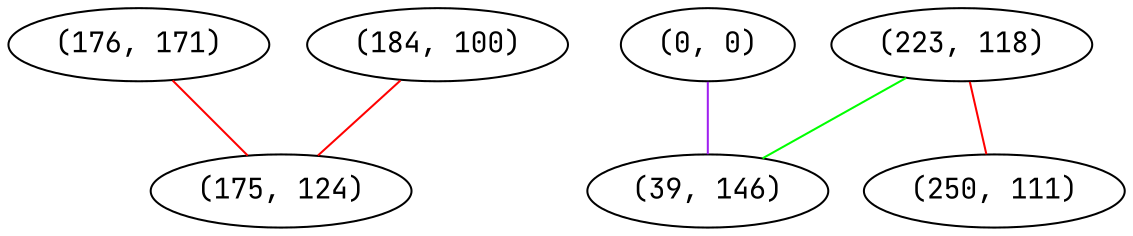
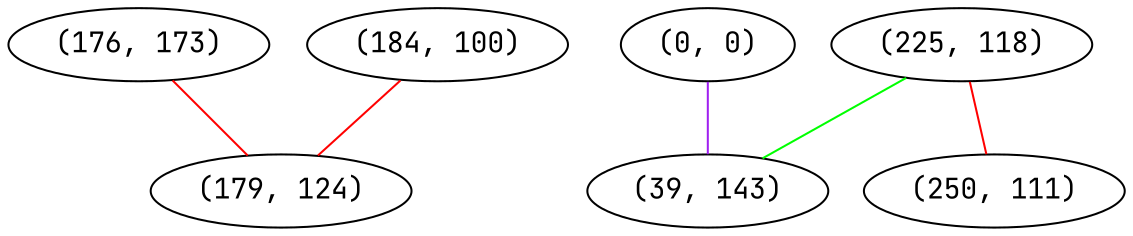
node "(176, 171)": label "(176, 171)" -> "(176, 173)"
node "(223, 118)": label "(223, 118)" -> "(225, 118)"
node "(175, 124)": label "(175, 124)" -> "(179, 124)"
node "(39, 146)": label "(39, 146)" -> "(39, 143)"
